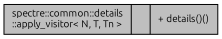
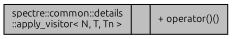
node "spectre::common::details": text "+ details()()" -> "+ operator()()"
